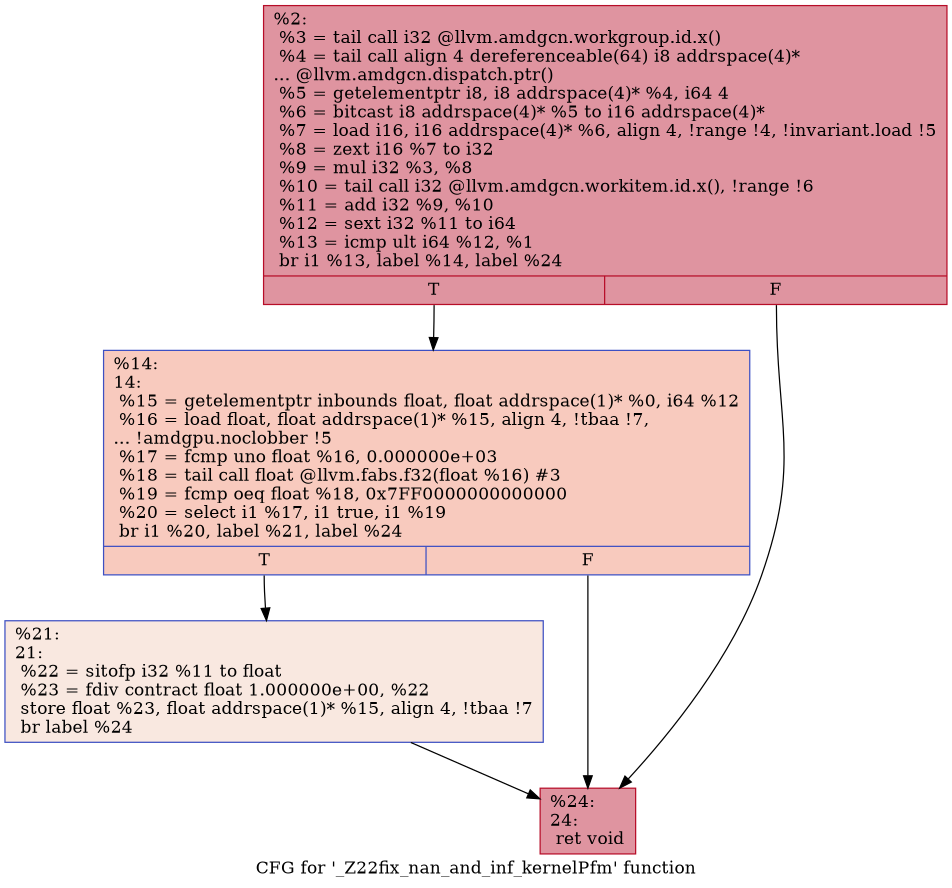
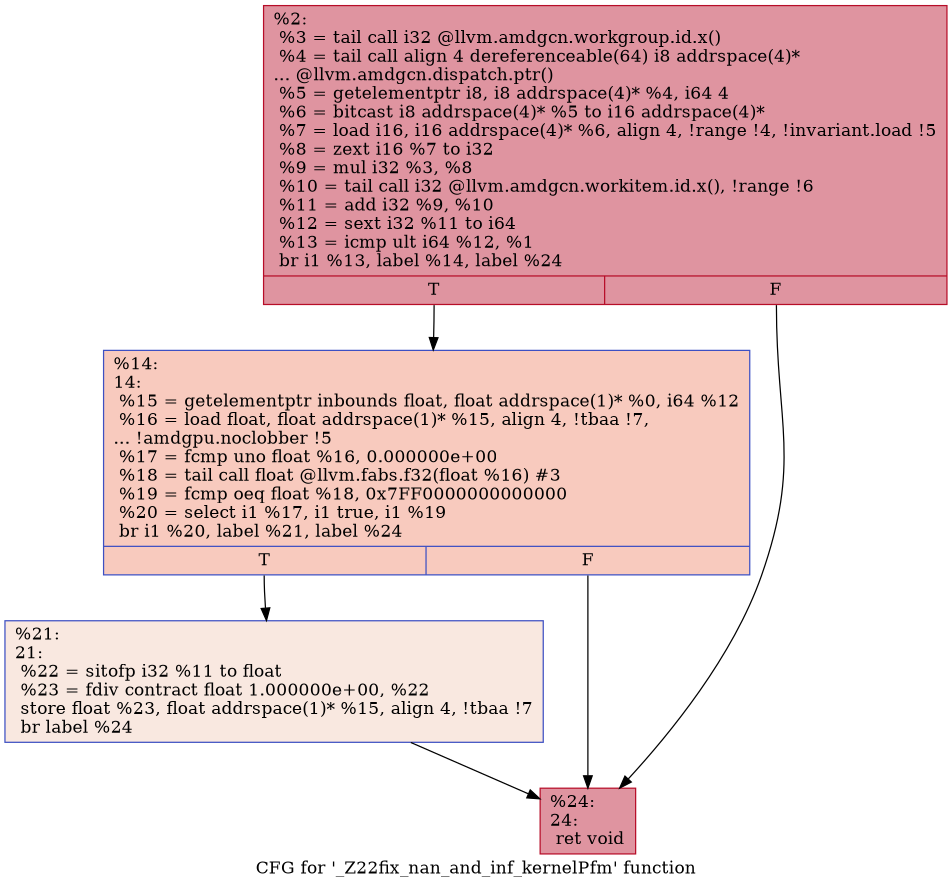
node "%14:": text "%17 = fcmp uno float %16, 0.000000e+03" -> "%17 = fcmp uno float %16, 0.000000e+00"
